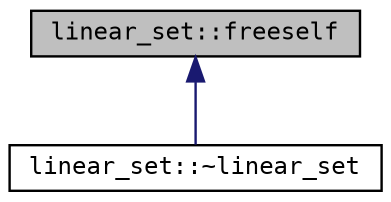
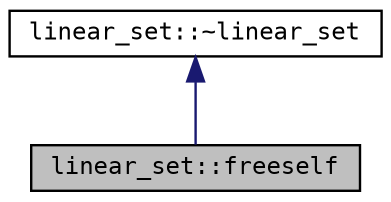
edge "linear_set::~linear_set" -> "linear_set::freeself": reversed
